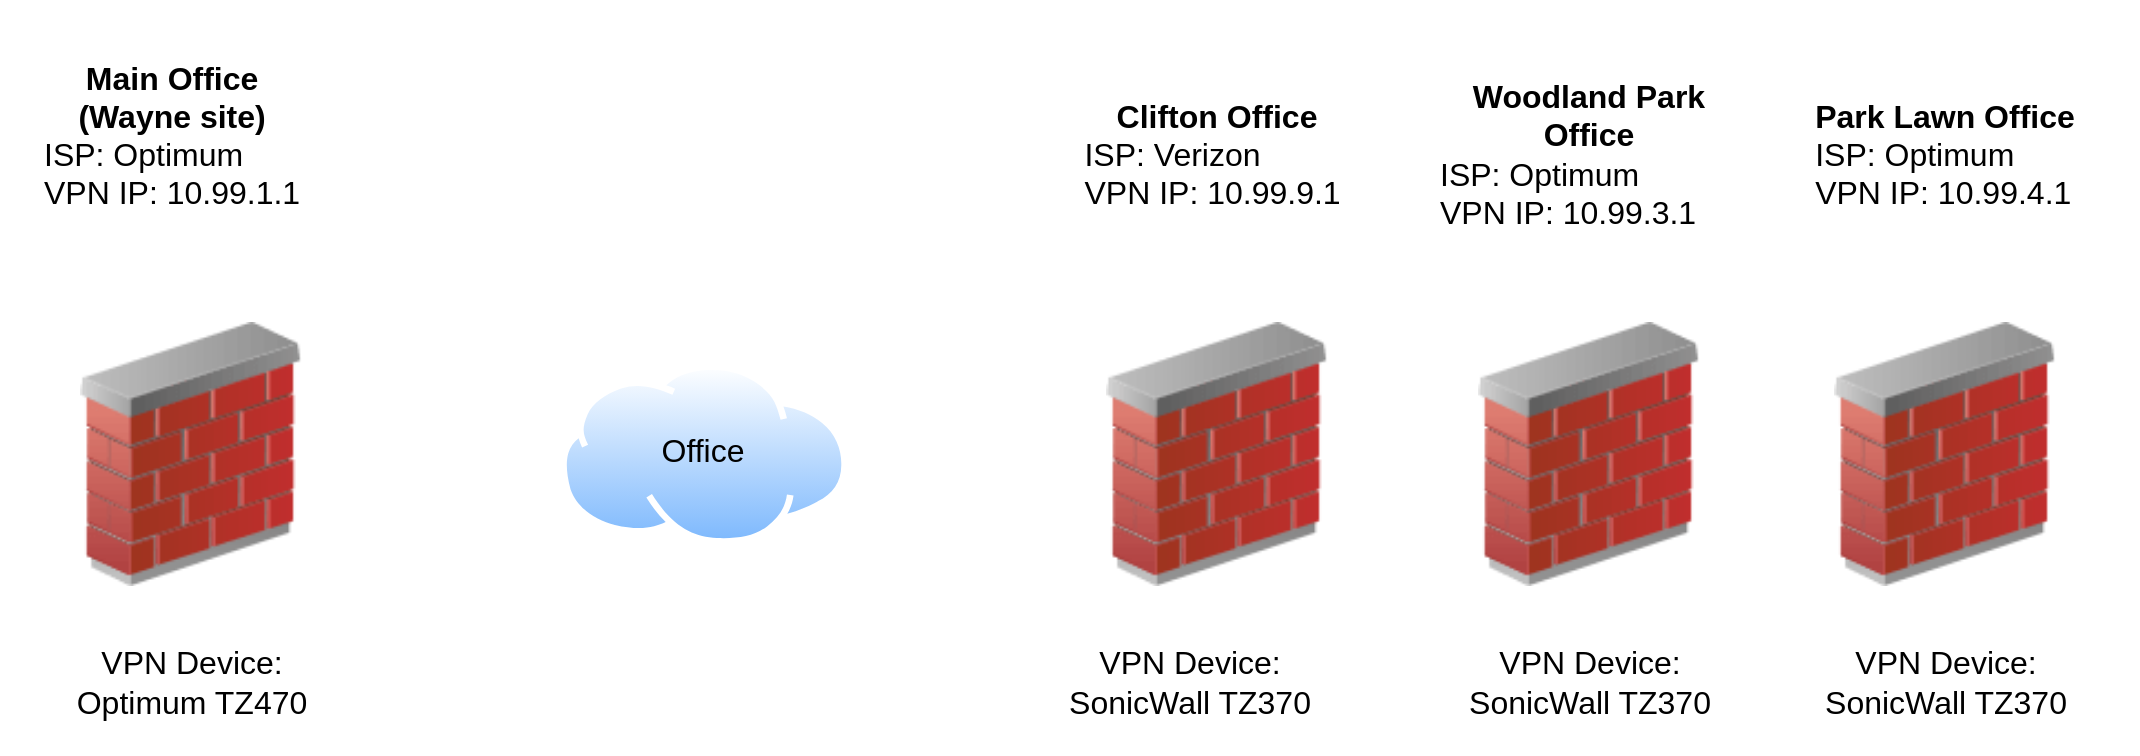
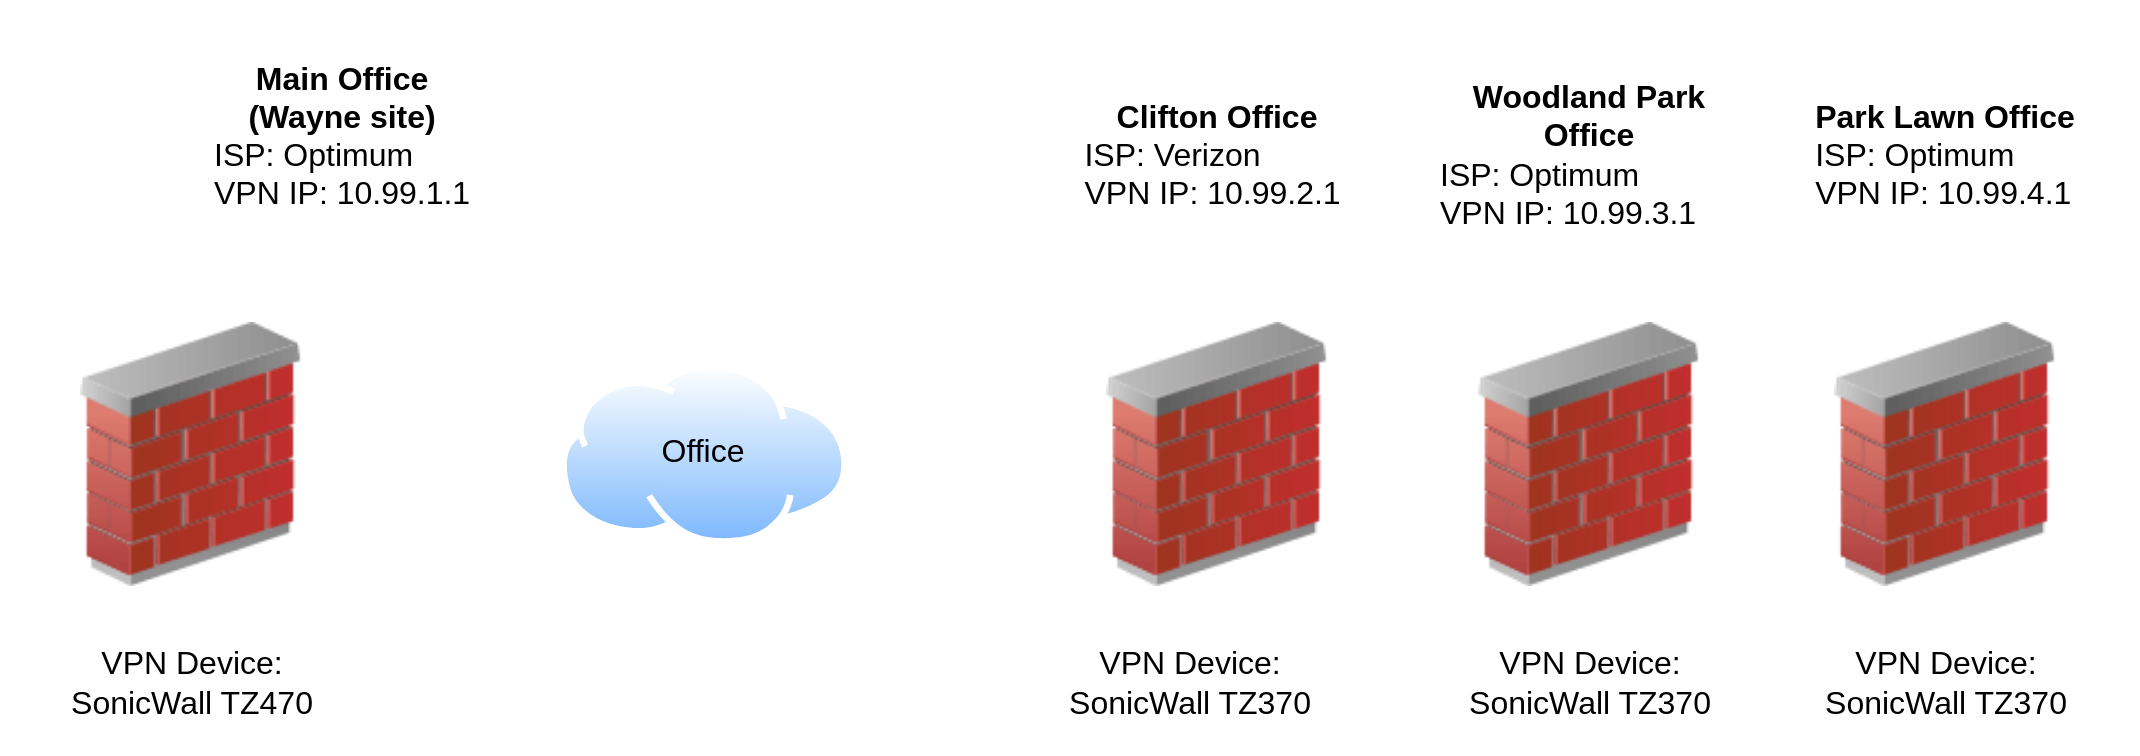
node "Main Office (Wayne site) ISP: Optimum VPN IP: 10.99.1.1": moved (192, 154) -> (362, 154)
node "Clifton Office ISP: Verizon VPN IP: 10.99.9.1": label "Clifton Office ISP: Verizon VPN IP: 10.99.9.1" -> "Clifton Office ISP: Verizon VPN IP: 10.99.2.1"
node "VPN Device: Optimum TZ470": label "VPN Device: Optimum TZ470" -> "VPN Device: SonicWall TZ470"
